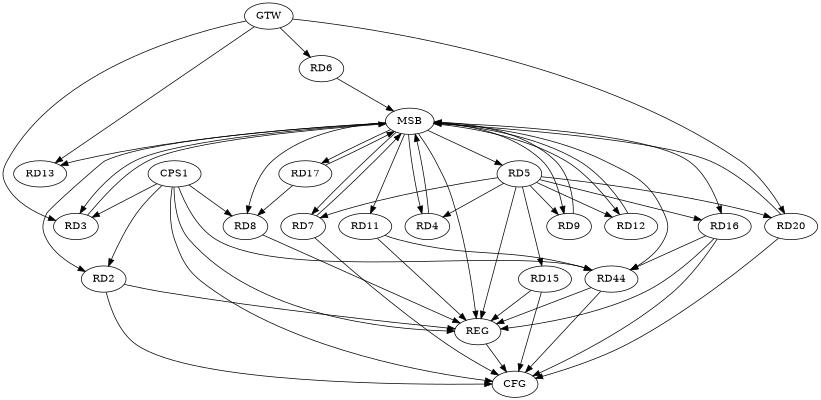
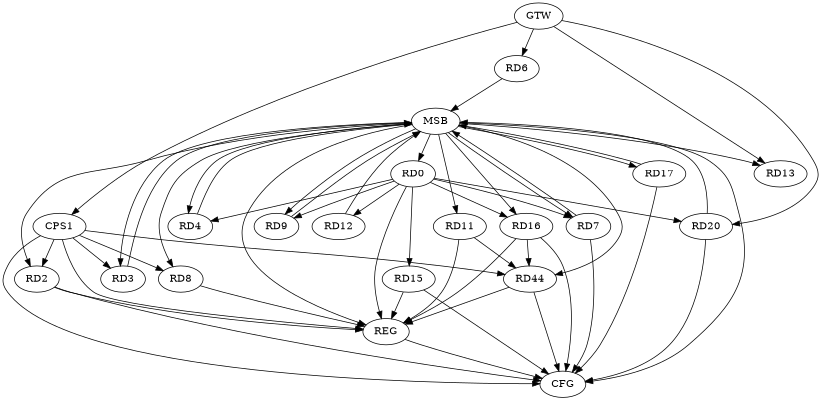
edge "GTW" -> "RD3": now "GTW" -> "CPS1"
edge "MSB" -> "RD12": now "MSB" -> "CFG"
node "RD5": label "RD5" -> "RD0"
edge "RD17" -> "RD8": now "RD17" -> "CFG"
